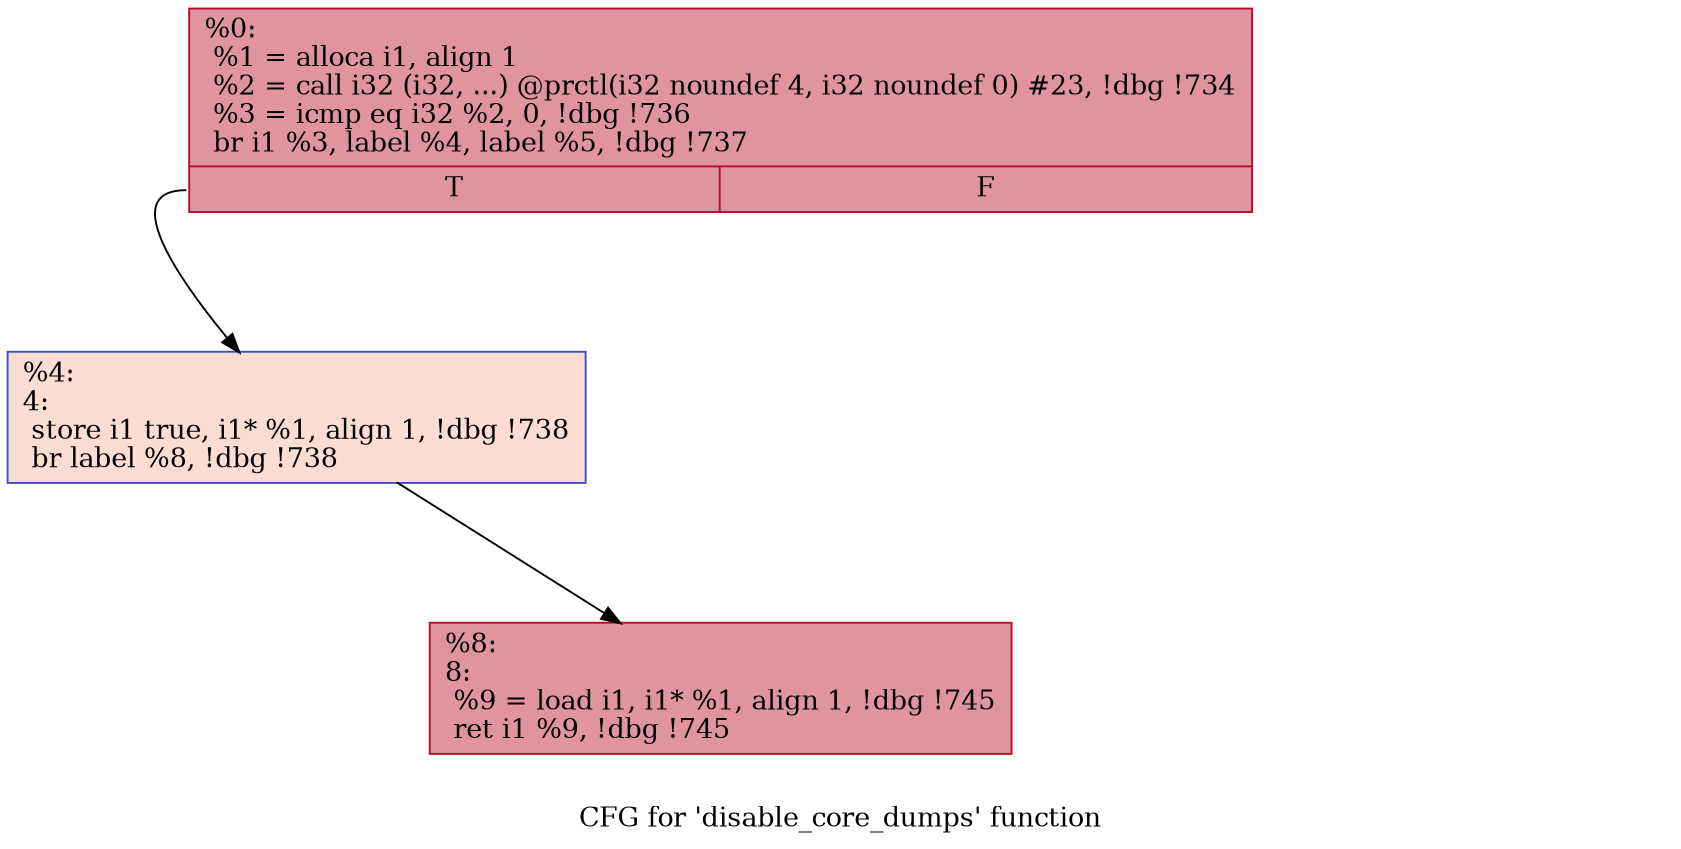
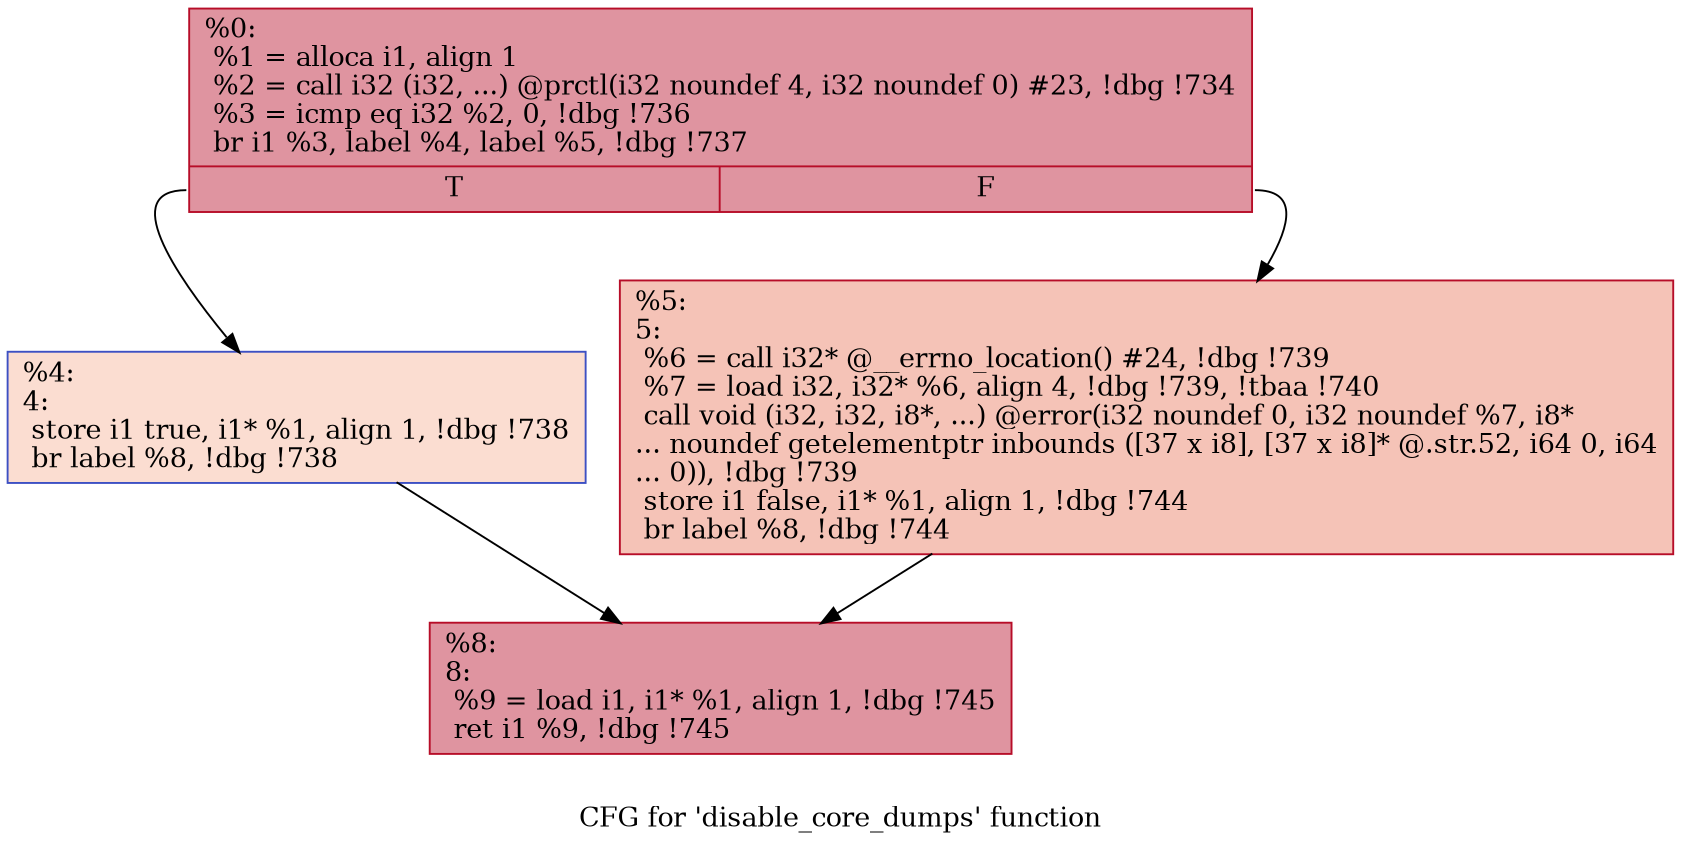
node "%5:": added
